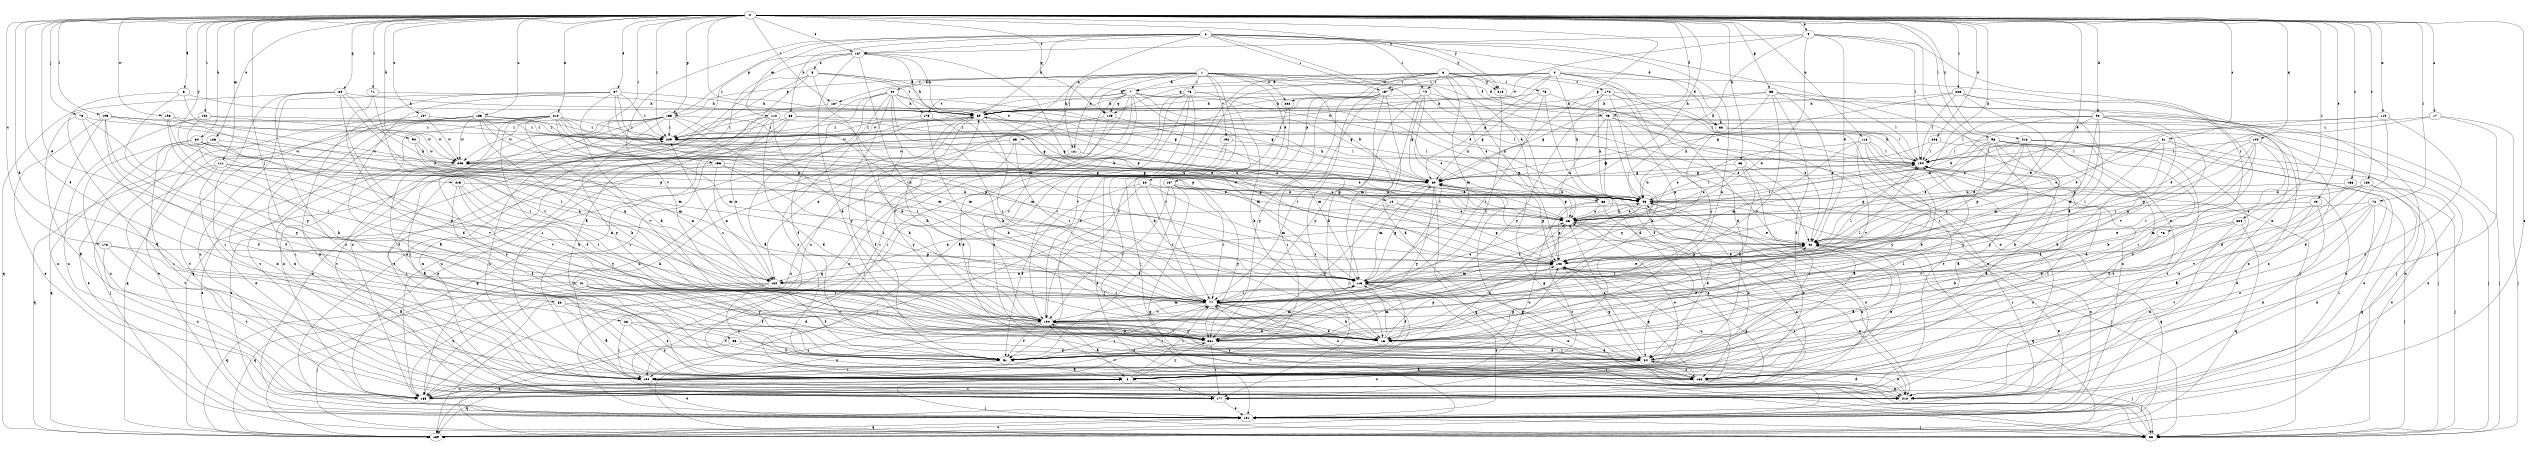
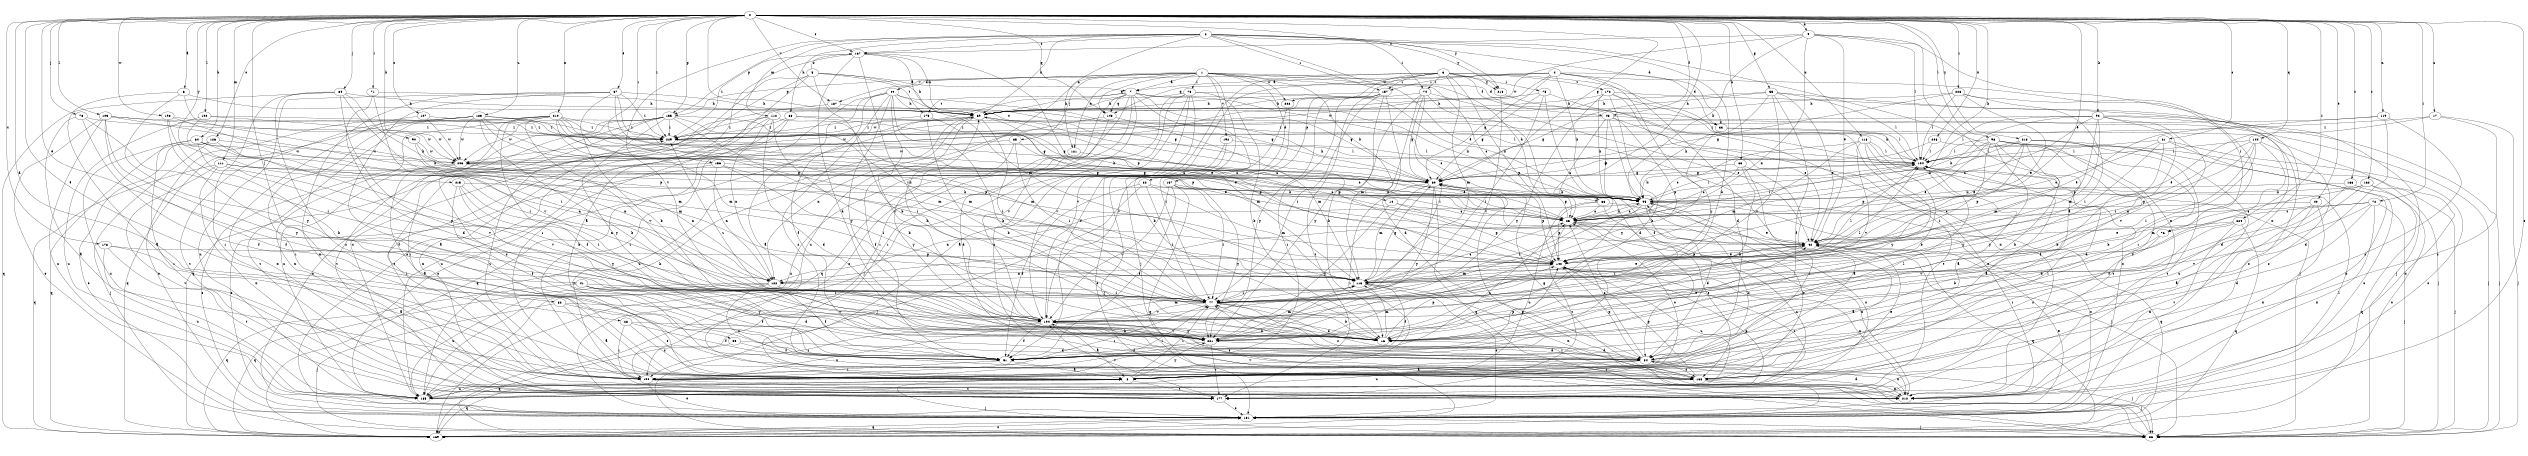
edge "0" -> "84": label "q" -> "j"
edge "167" -> "5": reversed
edge "72" -> "168": now "72" -> "76"
